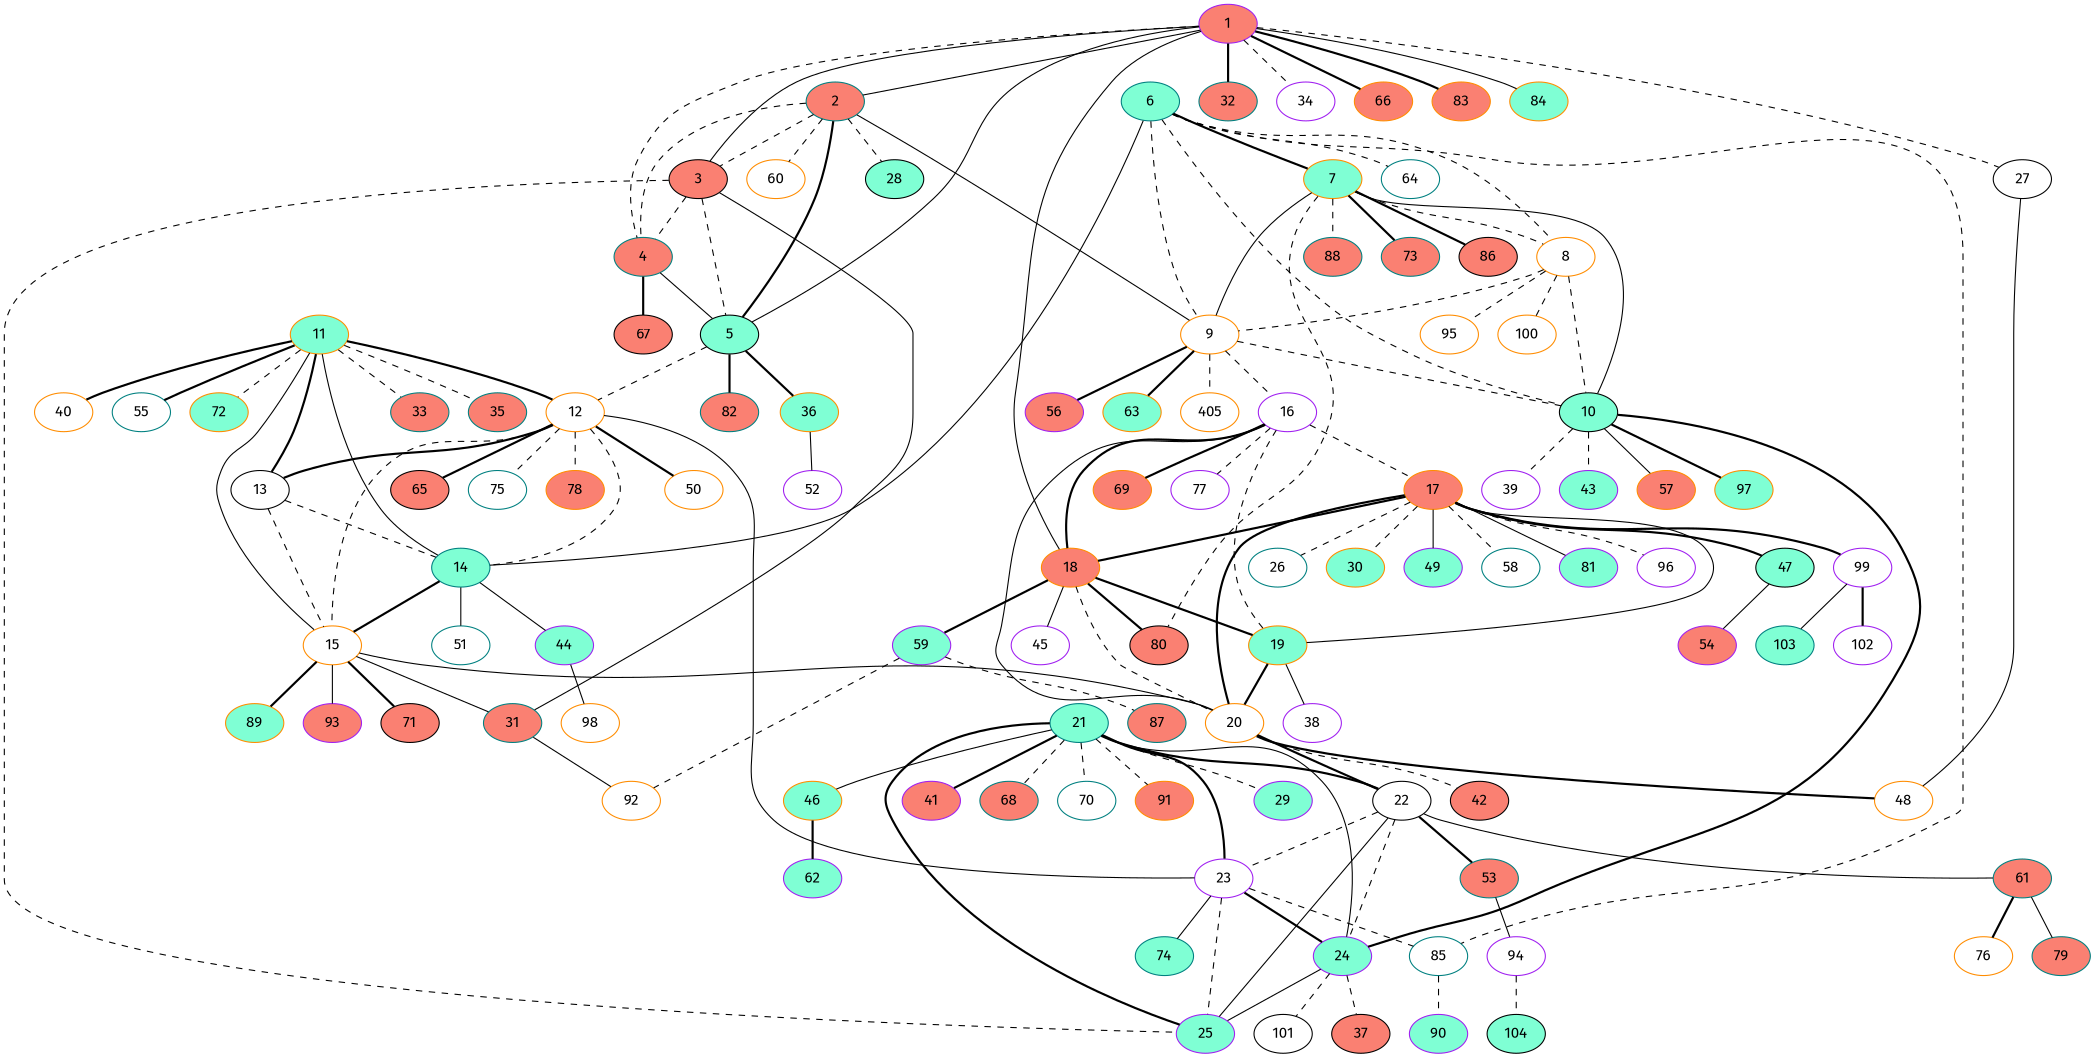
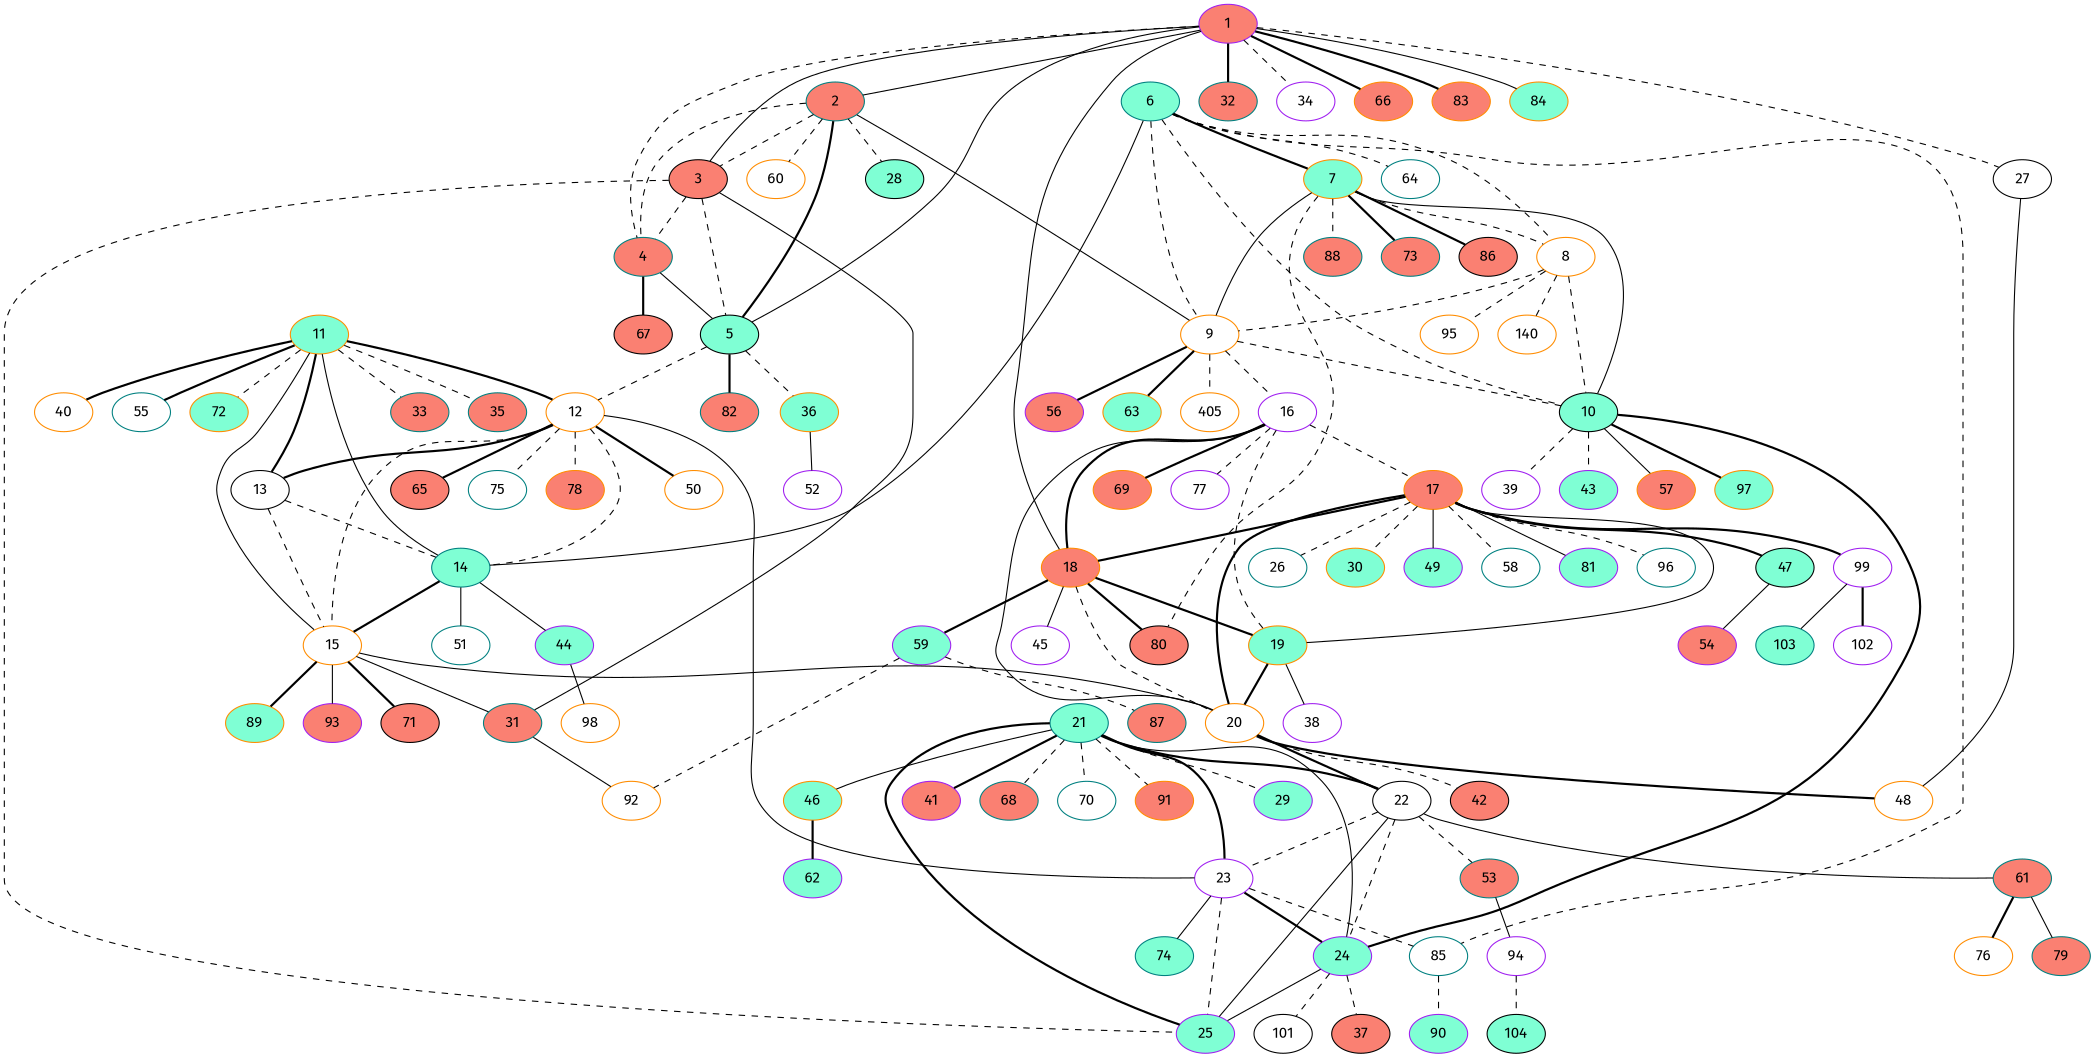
node "100": label "100" -> "140"
edge "5" -- "36": style bold -> dashed
node "96": color purple -> teal
edge "22" -- "53": style bold -> dashed
